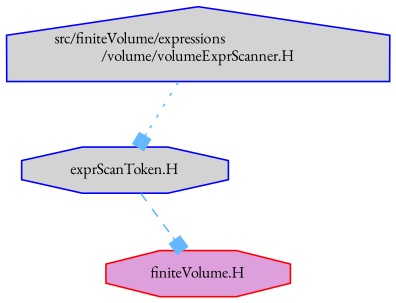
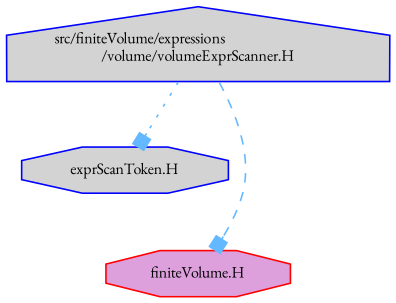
edge "exprScanToken.H" -> "finiteVolume.H": now "src/finiteVolume/expressions /volume/volumeExprScanner.H" -> "finiteVolume.H"
